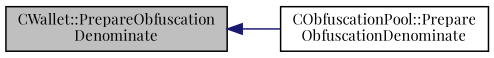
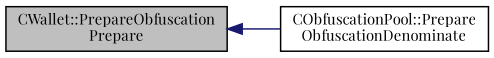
node "CWallet::PrepareObfuscation Denominate": label "CWallet::PrepareObfuscation Denominate" -> "CWallet::PrepareObfuscation Prepare"
